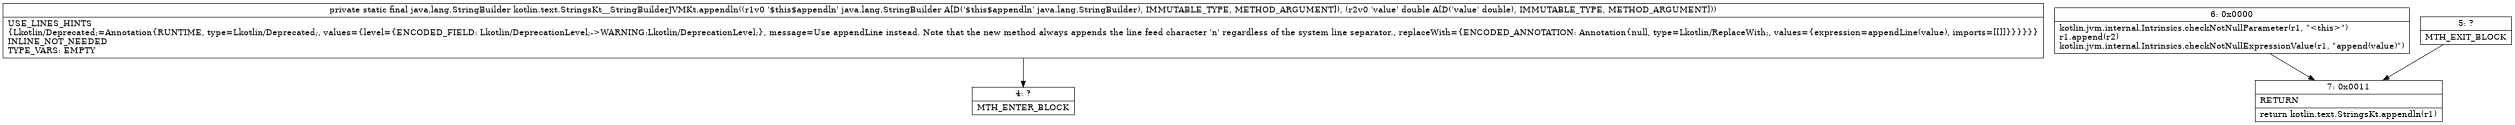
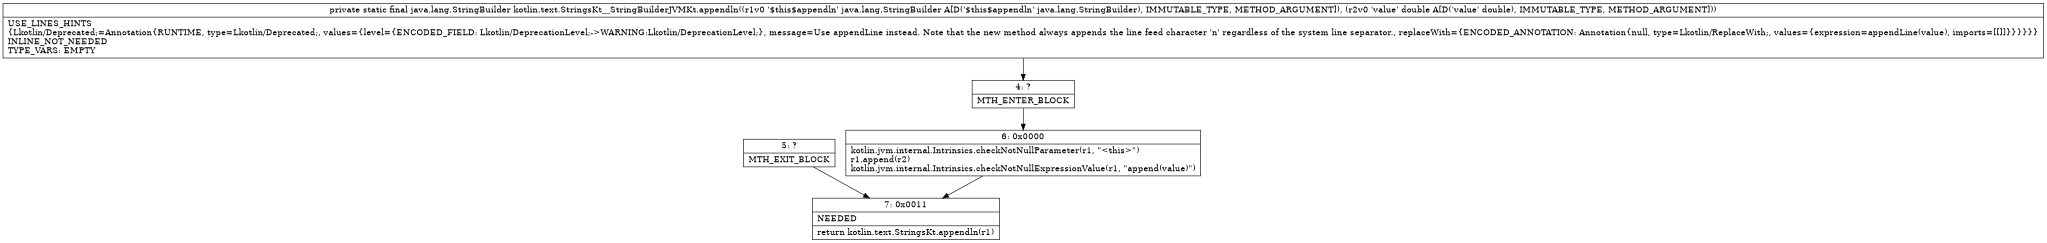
node "7: 0x0011": text "RETURN" -> "NEEDED"
edge "4: ?" -> "6: 0x0000": added
